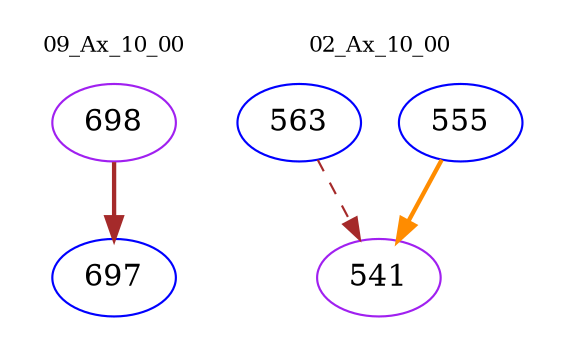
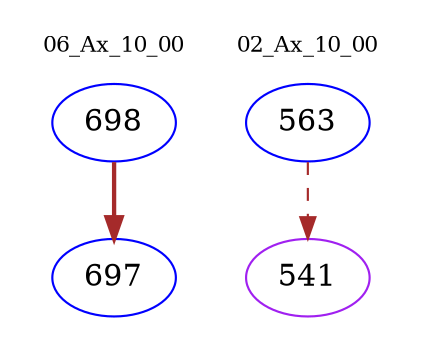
cluster "09_Ax_10_00": label "09_Ax_10_00" -> "06_Ax_10_00"
node "698": color purple -> blue
node "555": removed
